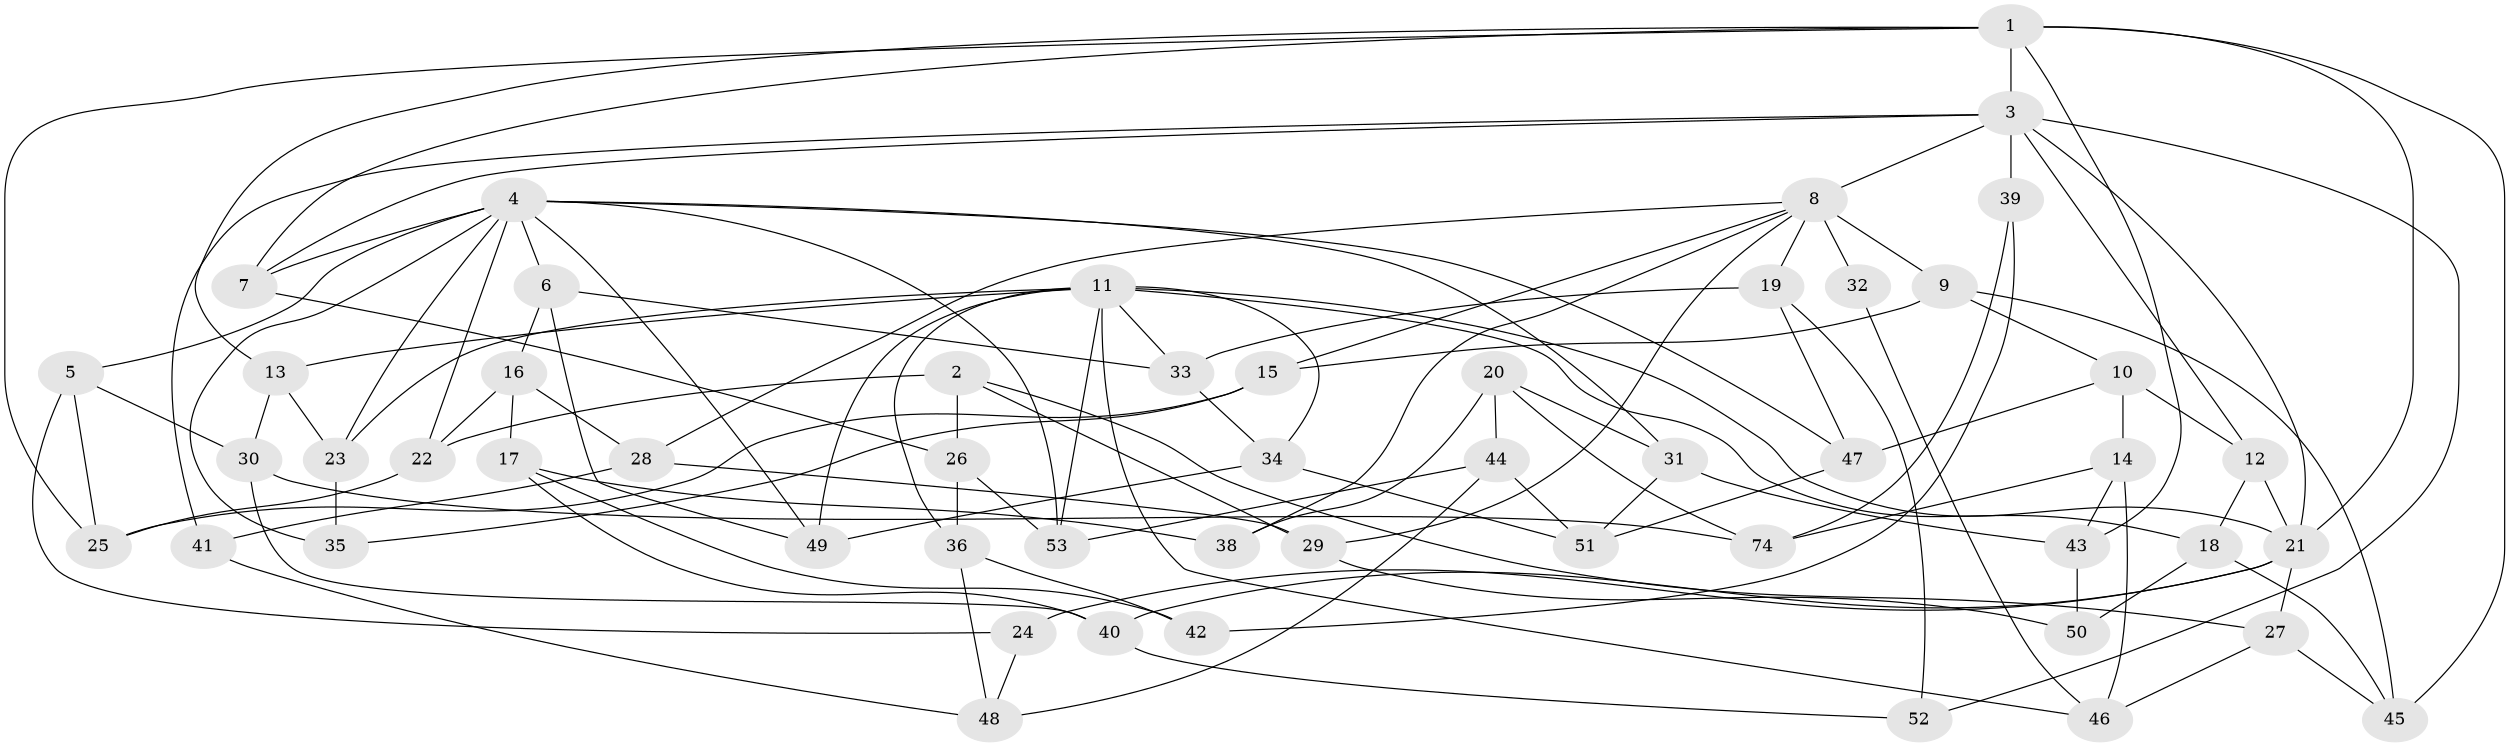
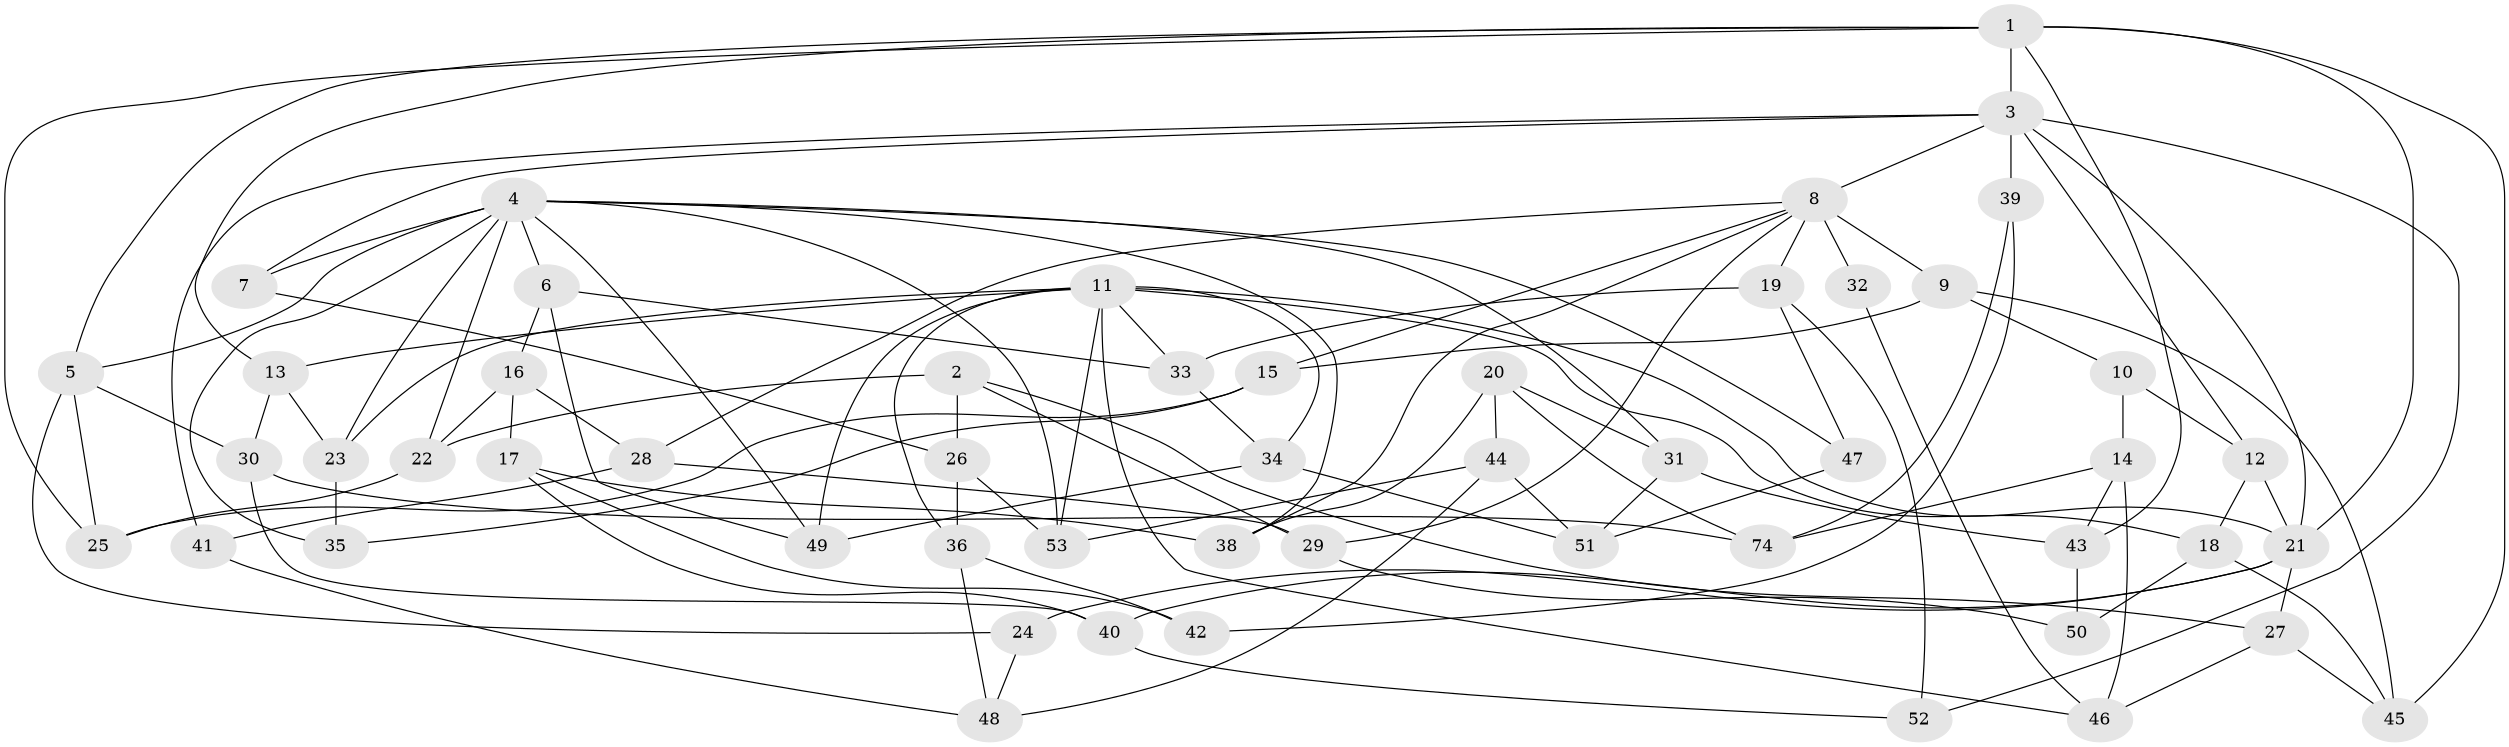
edge "1" -- "7": now "1" -- "5"
edge "4" -- "38": added
edge "10" -- "47": removed
